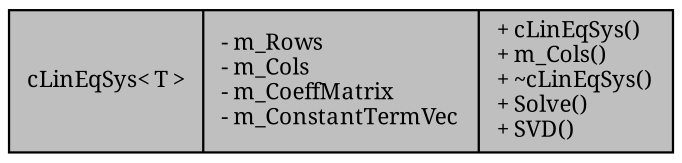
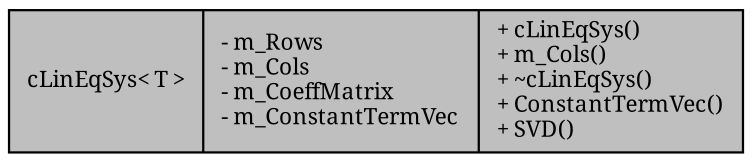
node "cLinEqSys< T >": text "+ Solve()" -> "+ ConstantTermVec()"
